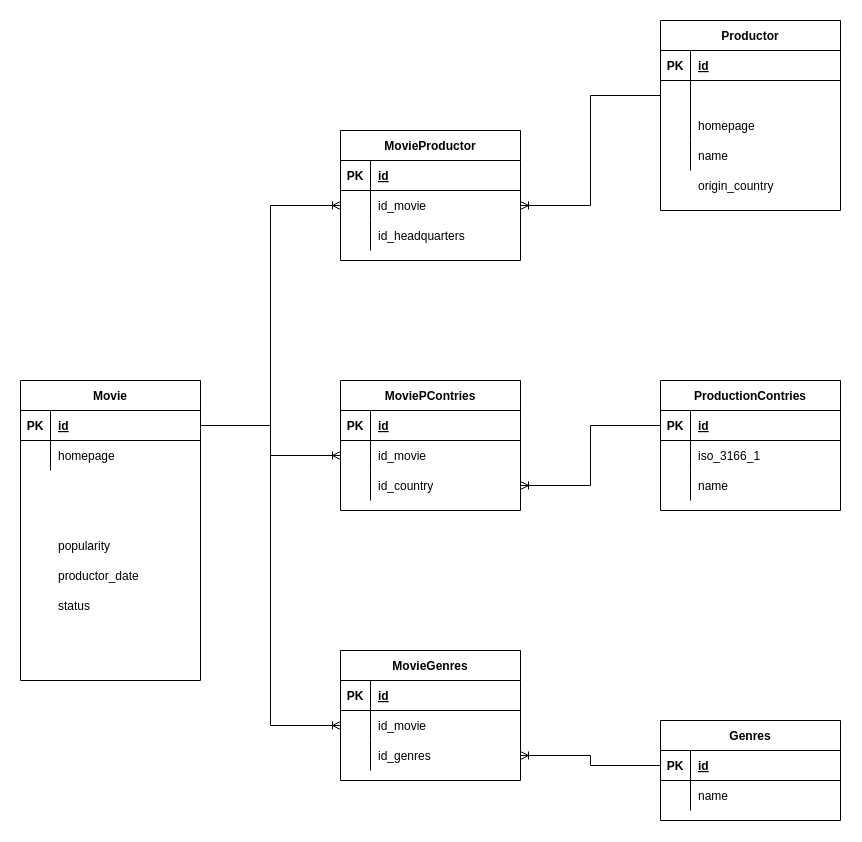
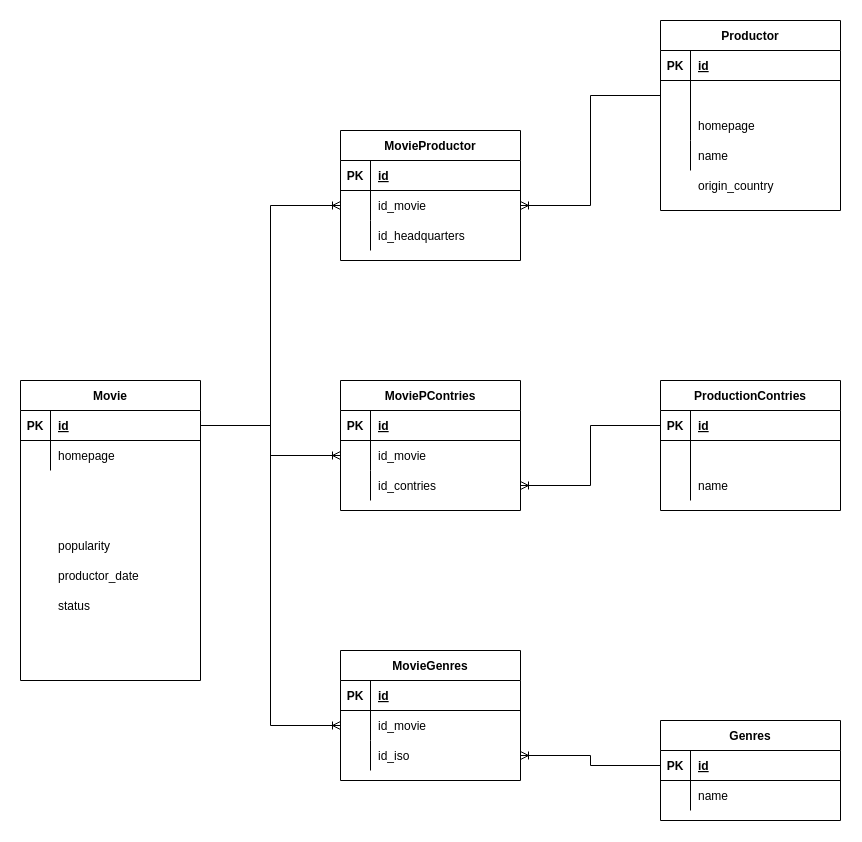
node "iso_3166_1": removed
node "id_country": label "id_country" -> "id_contries"
node "id_genres": label "id_genres" -> "id_iso"
